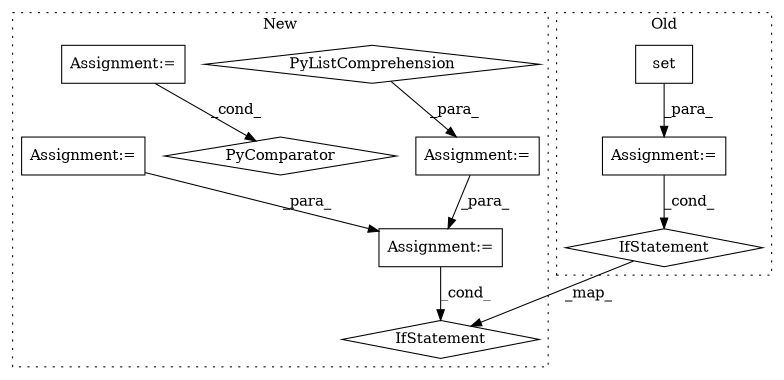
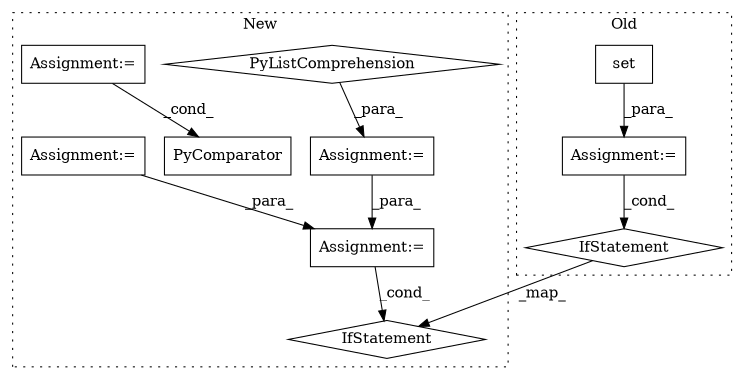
node "PyComparator": shape diamond -> box
